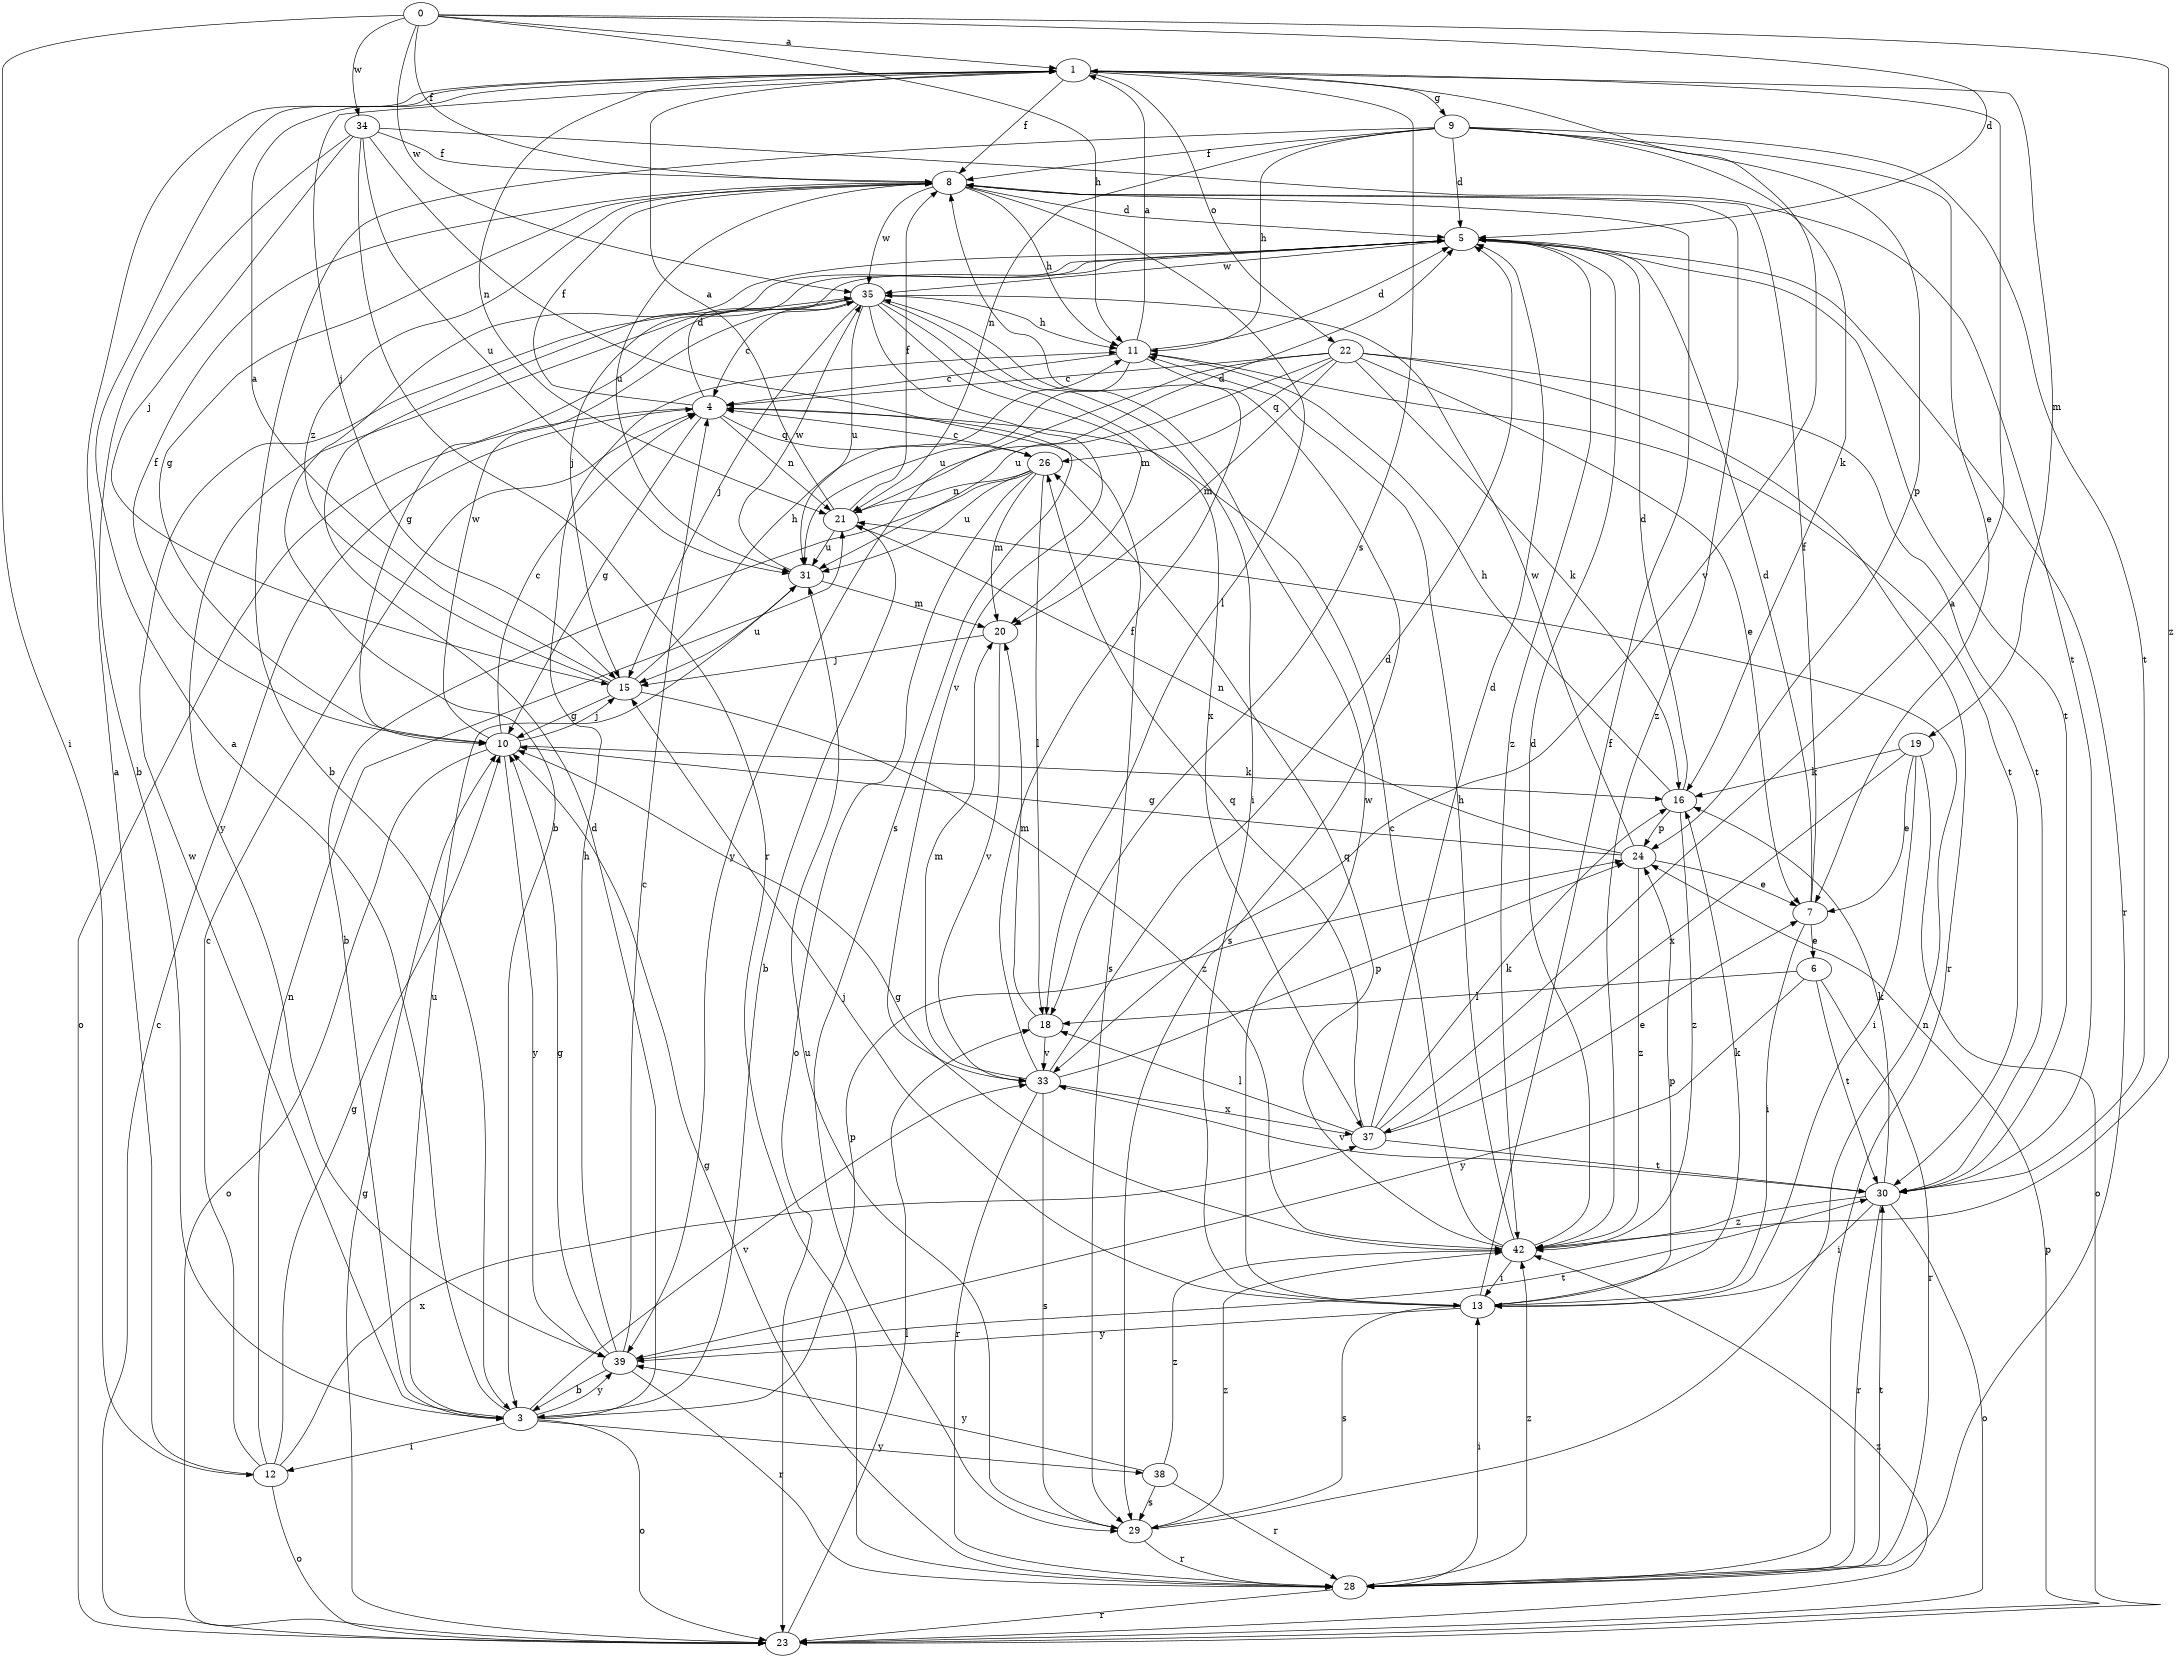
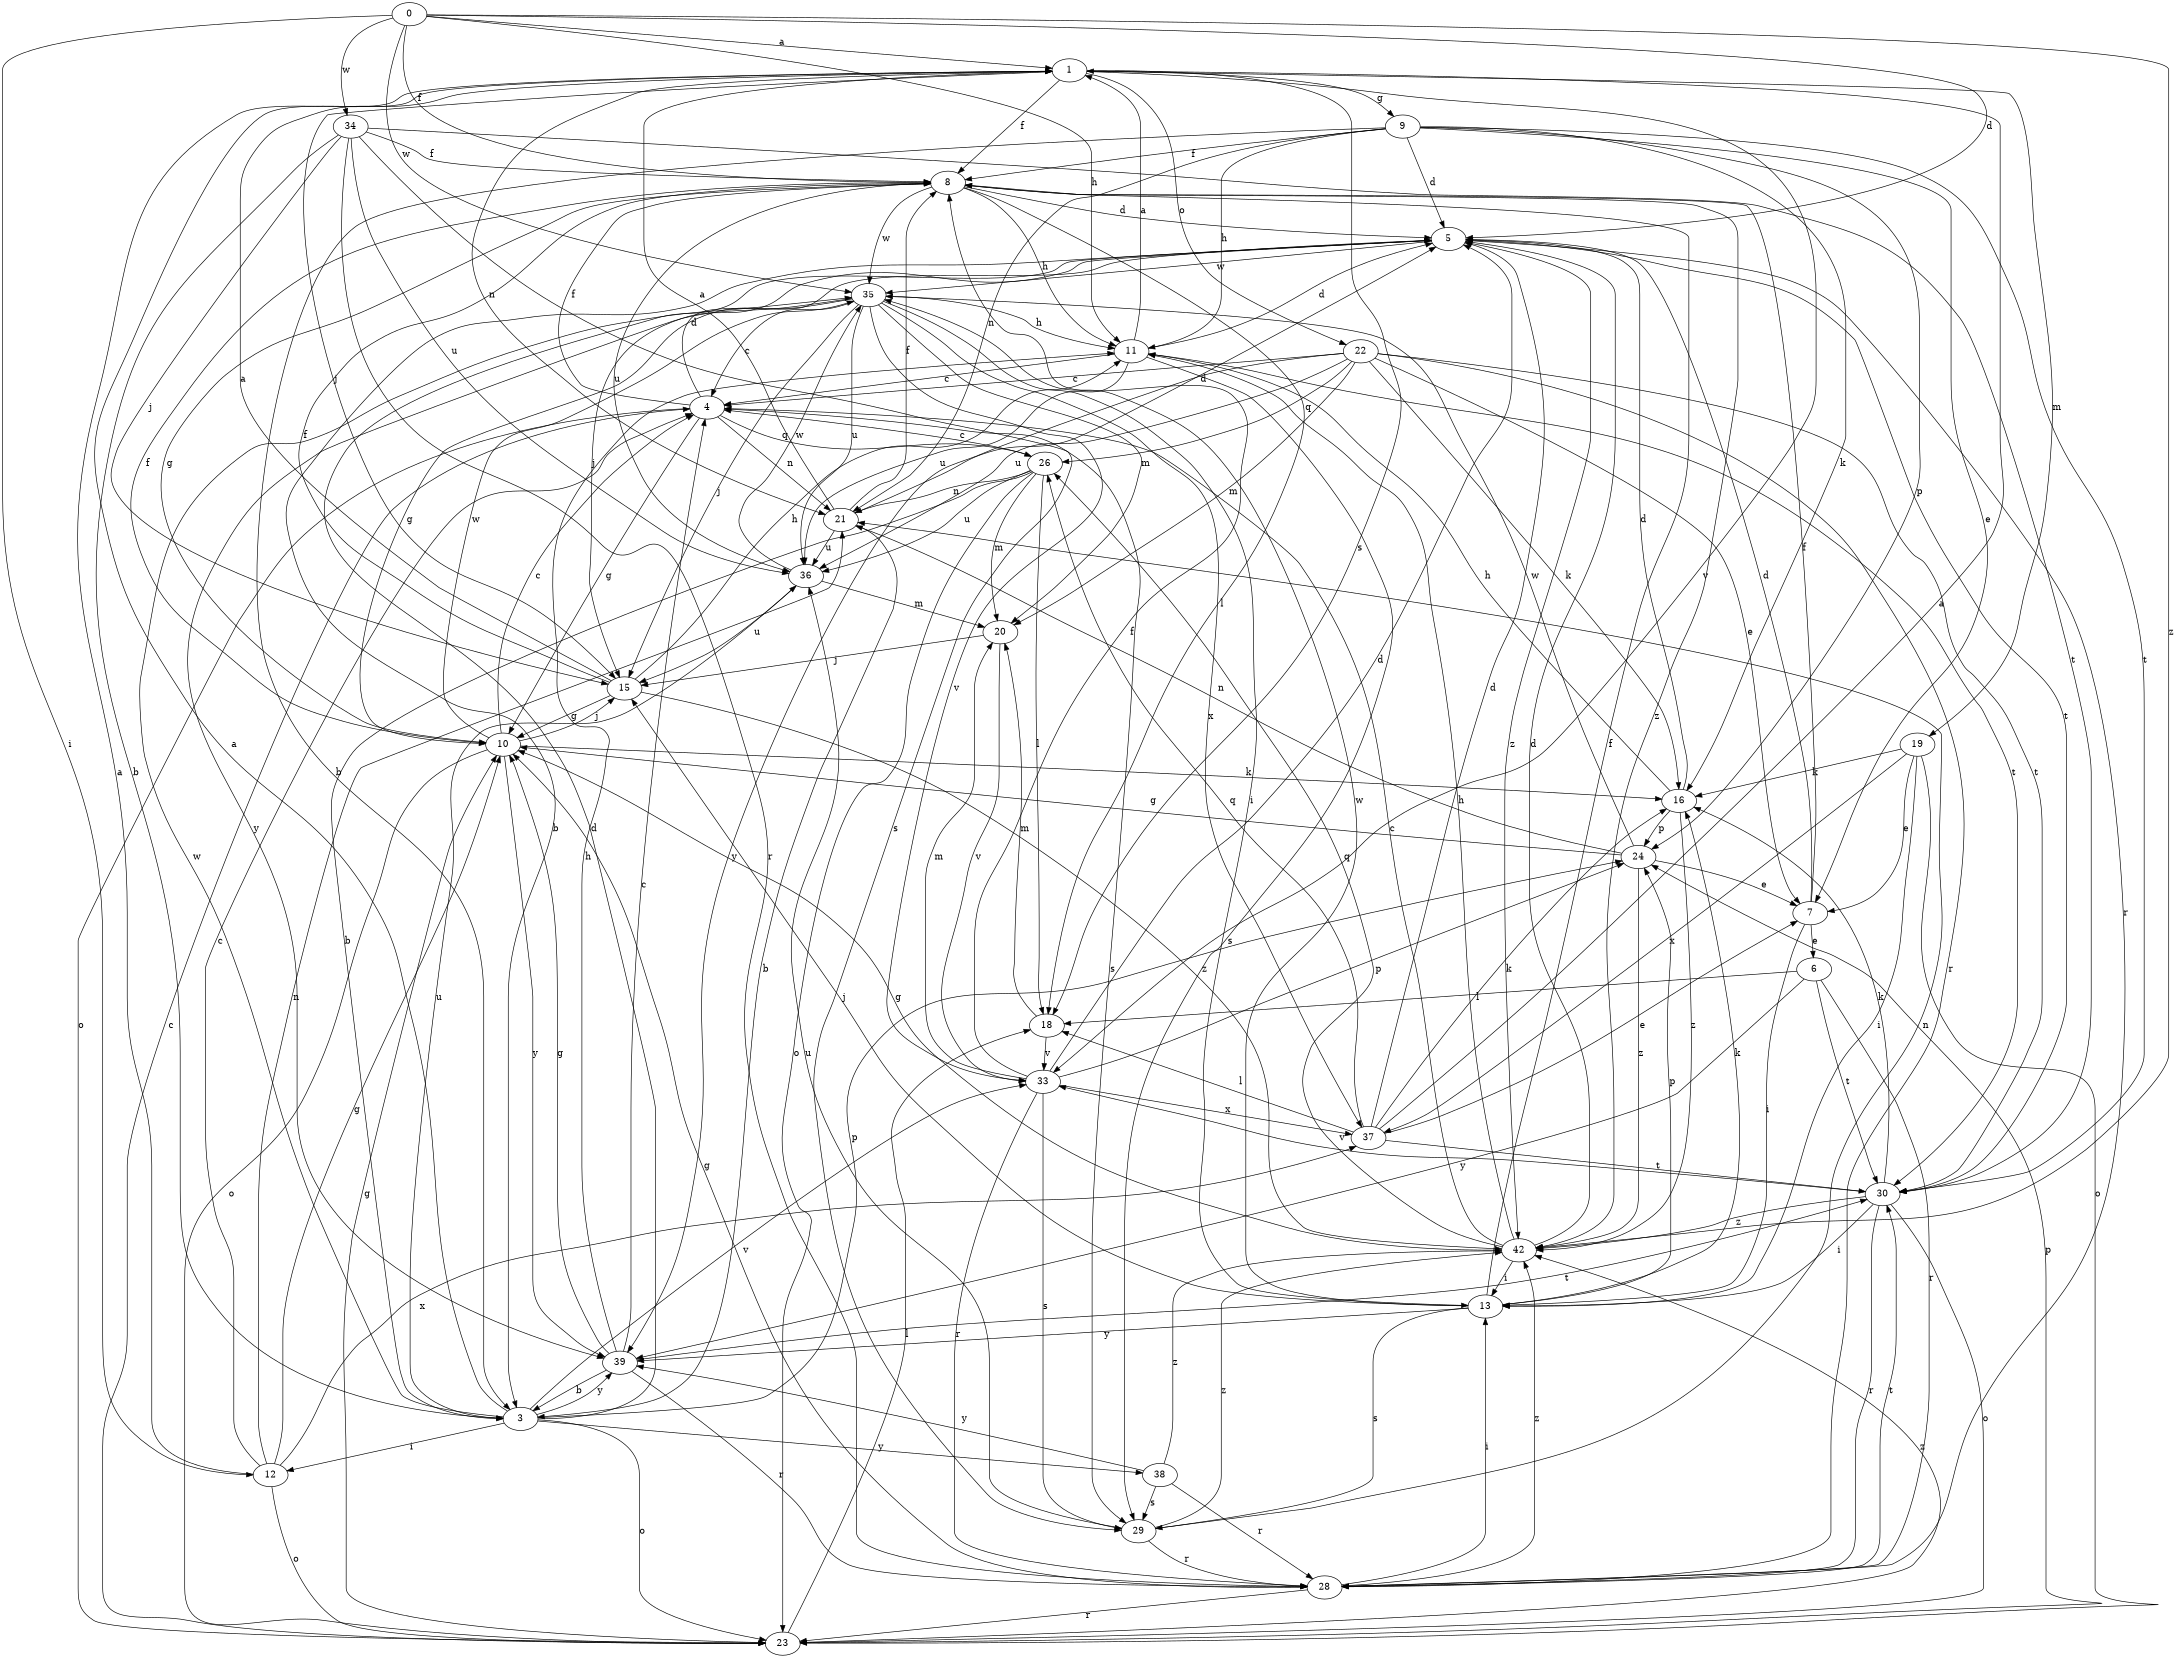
edge "15" -> "8": label "z" -> "f"
node "31": label "31" -> "36"
